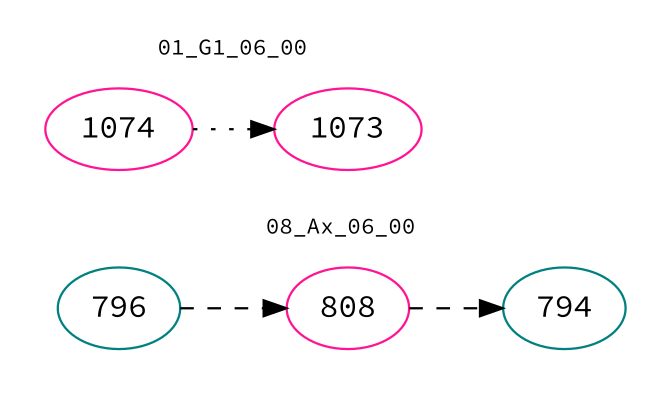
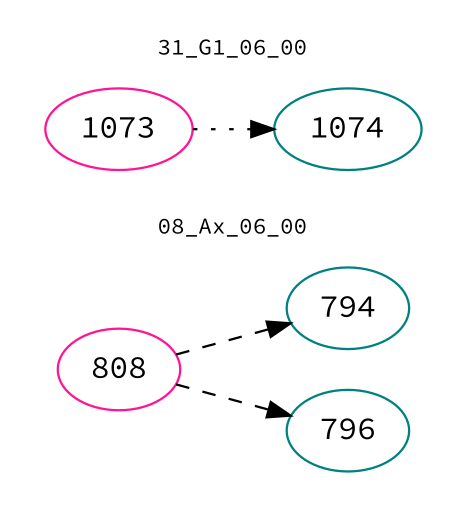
cluster "01_G1_06_00": label "01_G1_06_00" -> "31_G1_06_00"
node "1074": color deeppink -> teal
edge "1074" -> "1073": reversed
edge "796" -> "808": reversed
